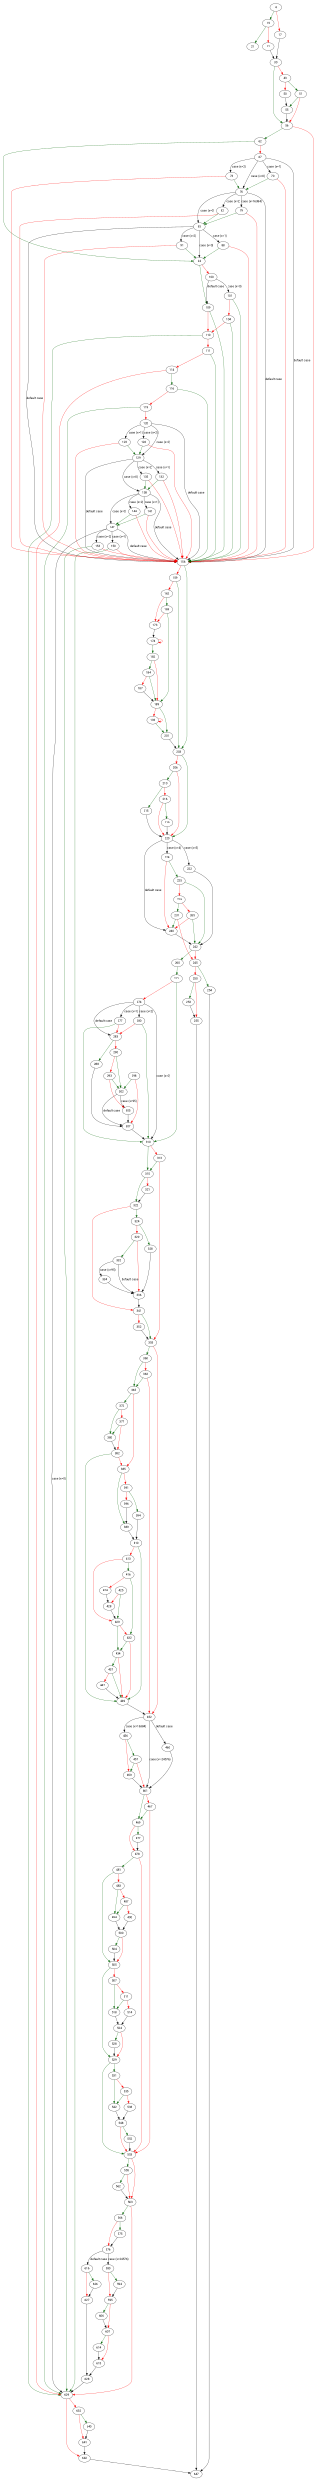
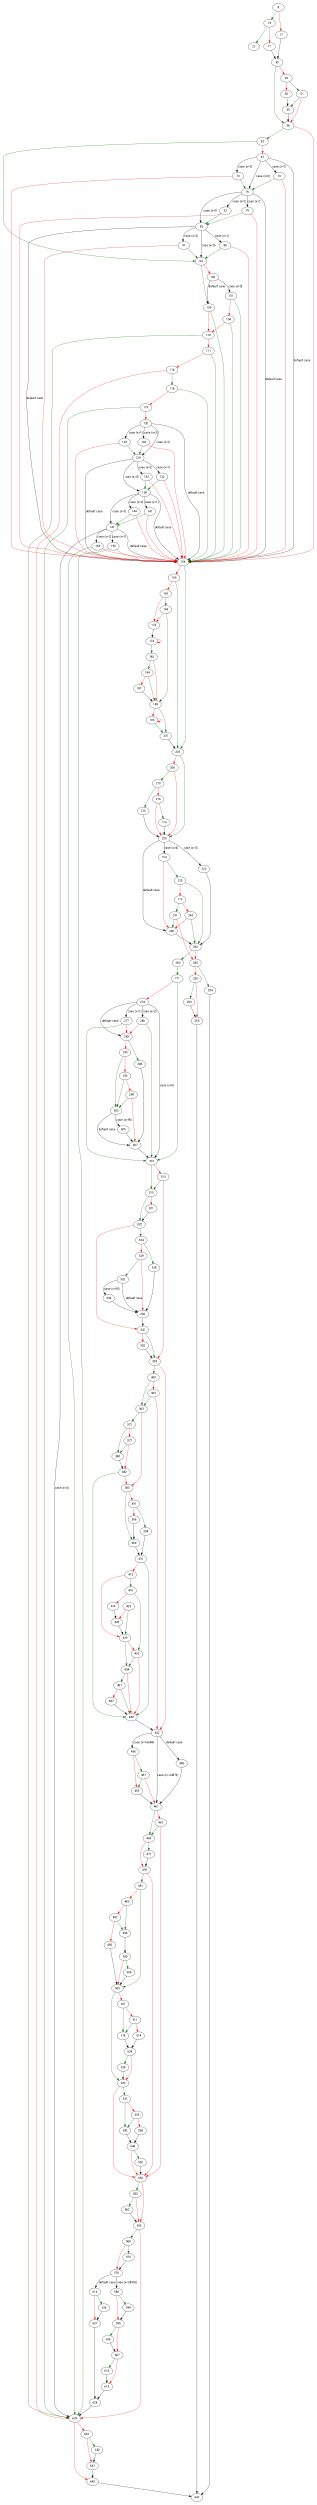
edge "76" -> "79": label "case (x=16384)" -> "case (x=1)"
edge "293" -> "305": now "293" -> "298"
edge "490" -> "500": now "490" -> "505"
edge "529" -> "553": color darkgreen -> red
